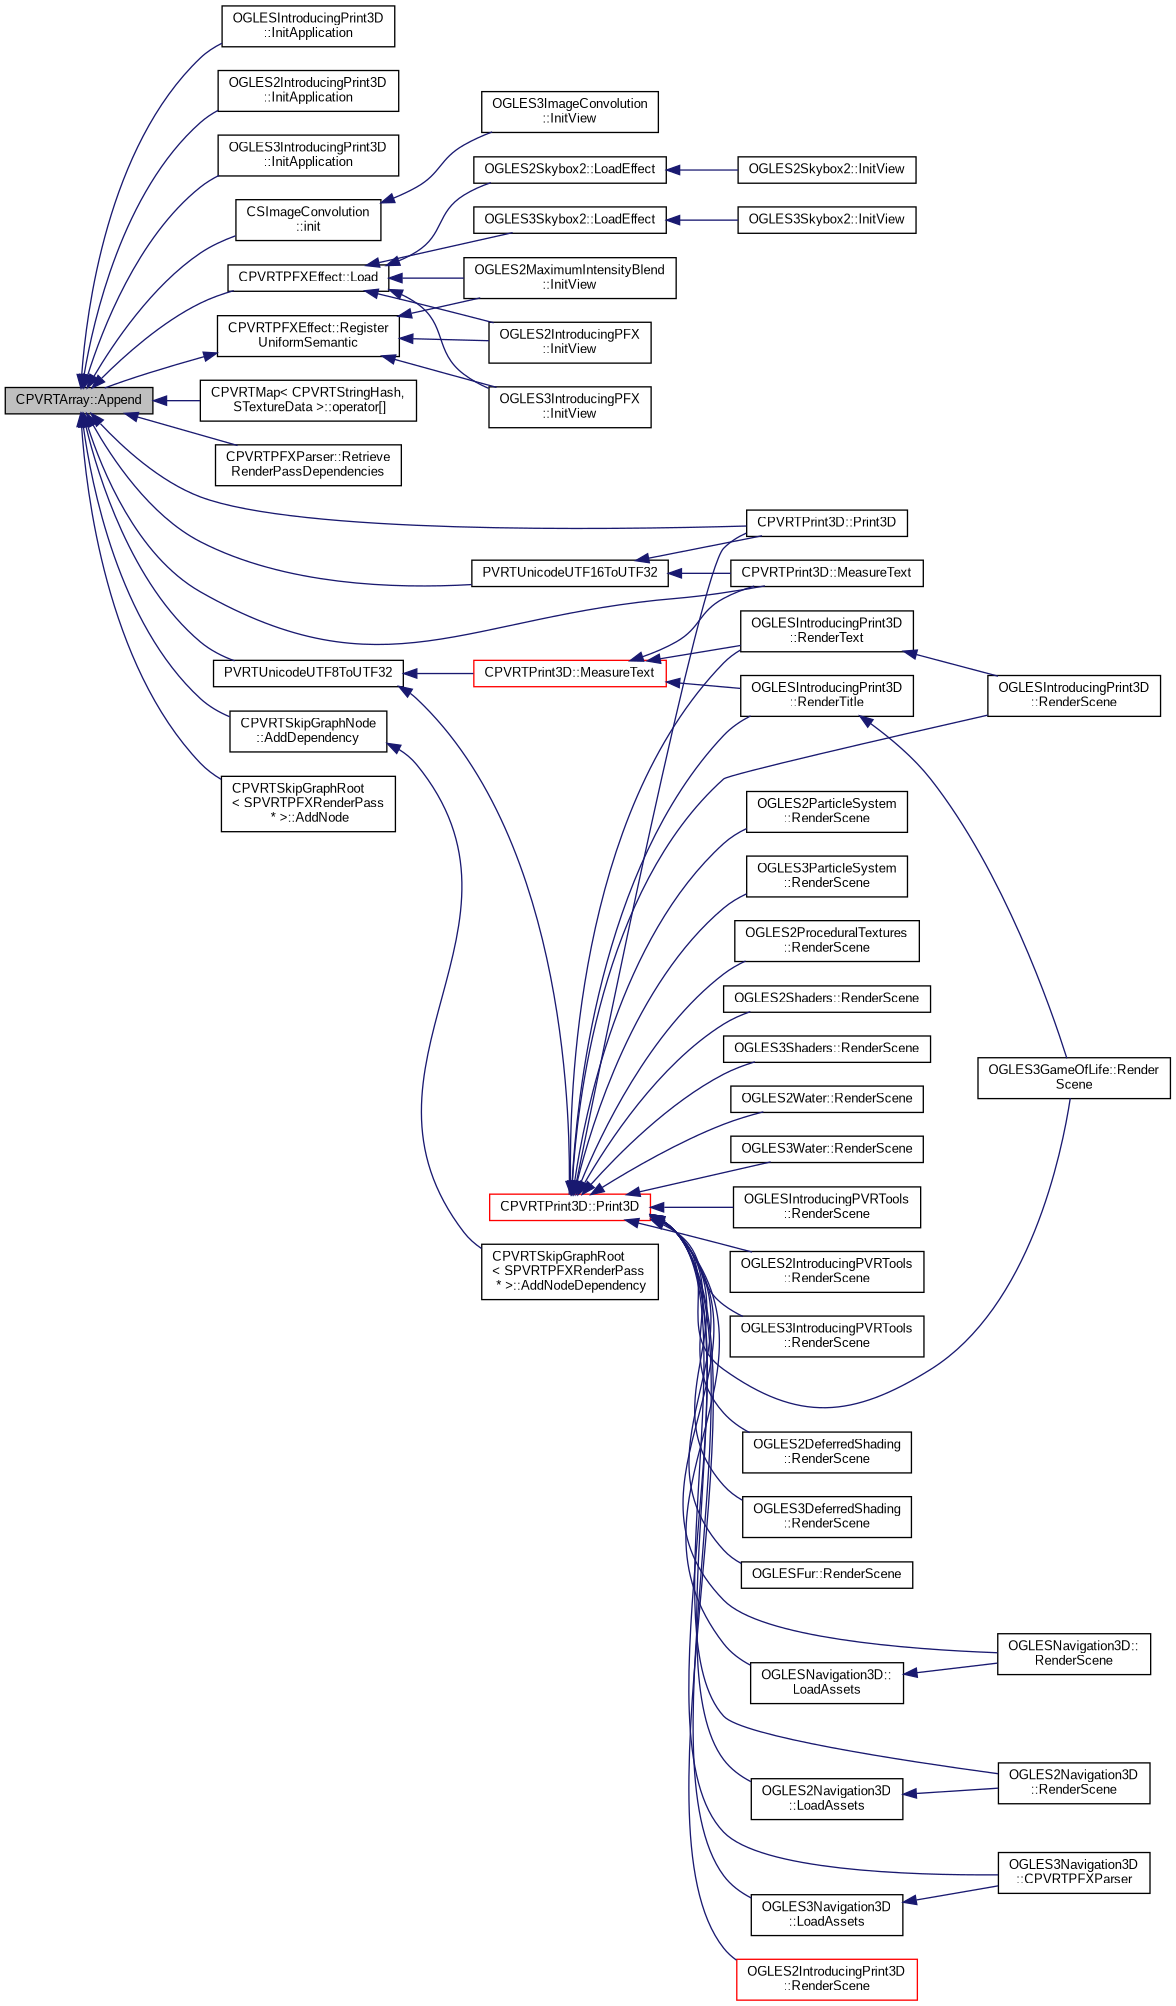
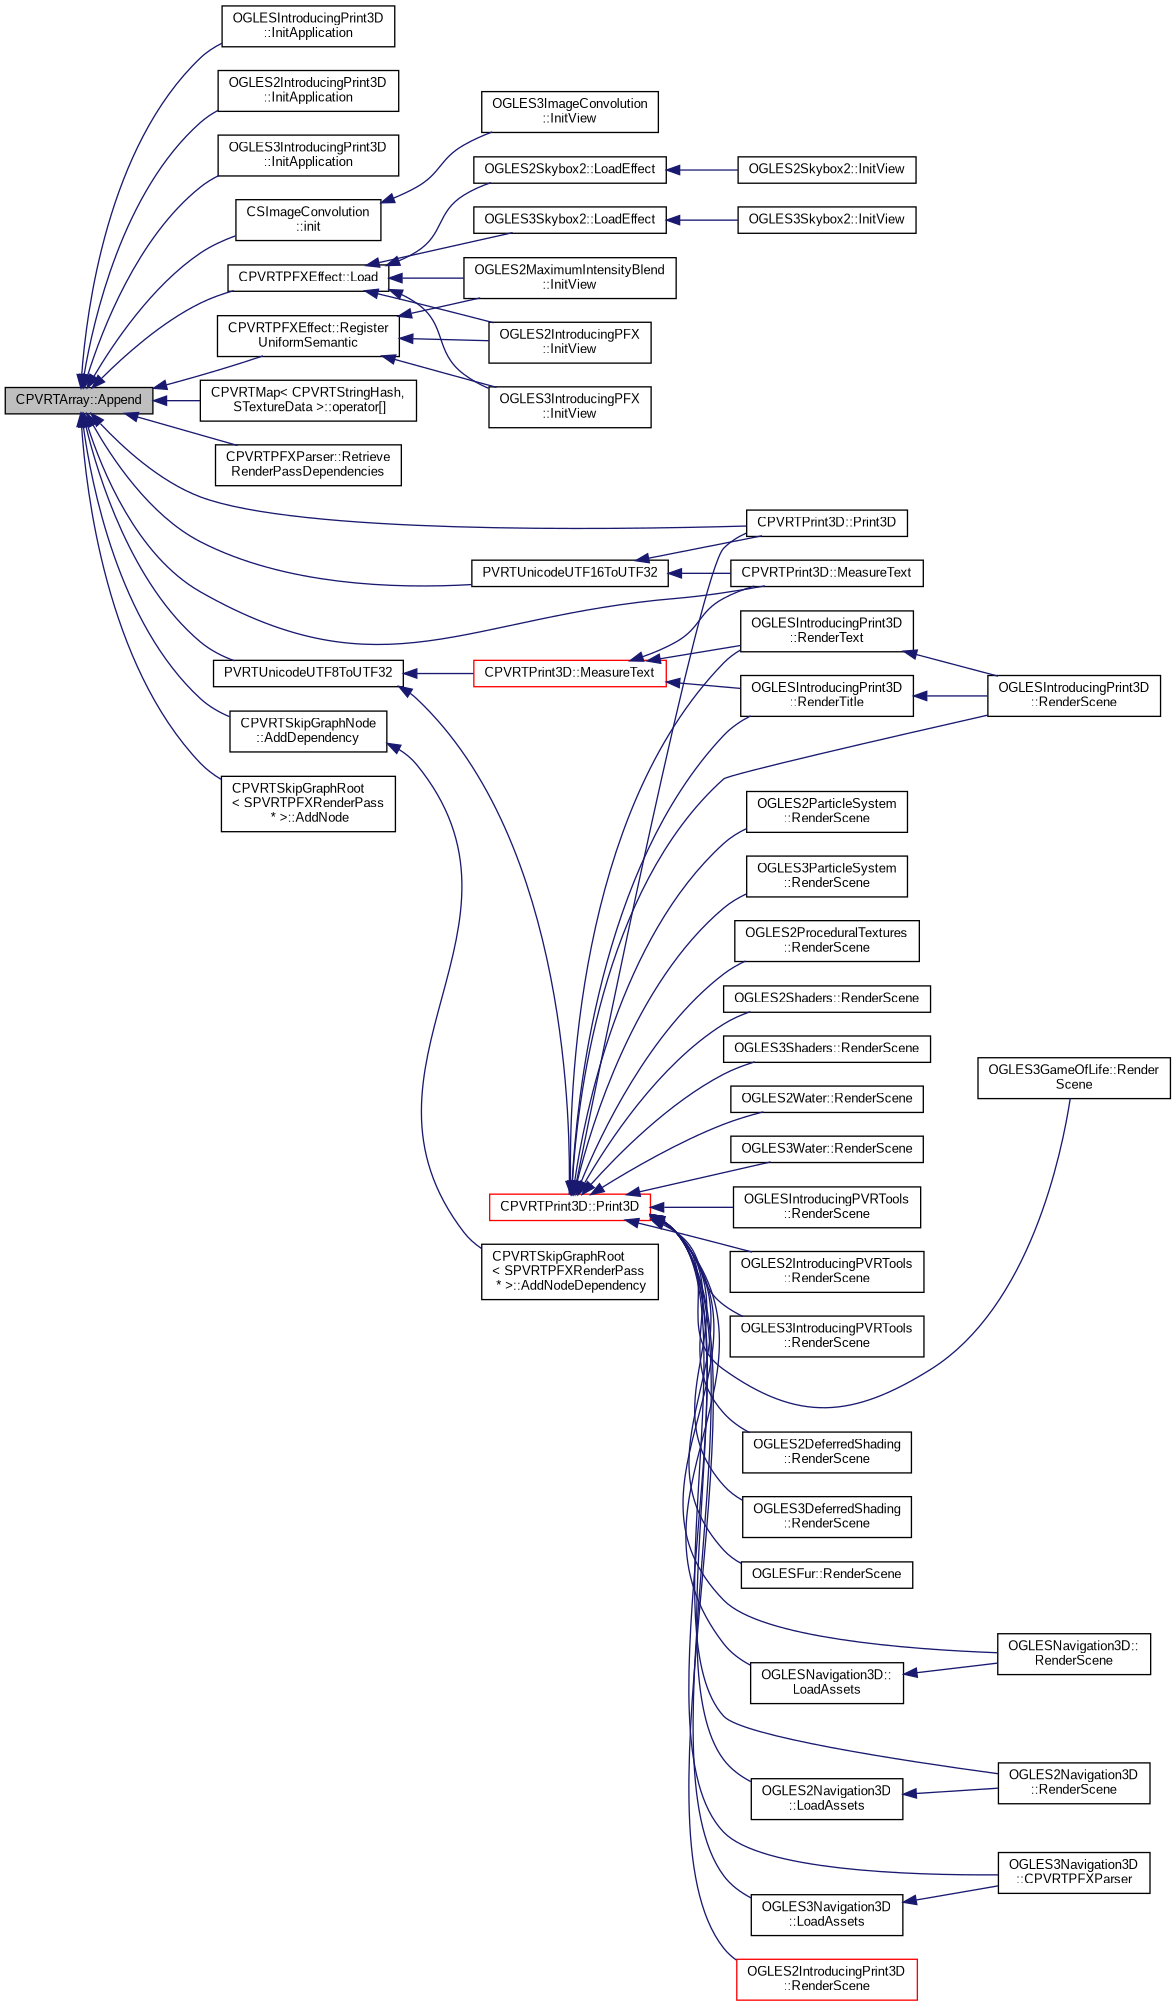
edge "CPVRTArray::Append" -> "CPVRTPFXEffect::Register UniformSemantic": reversed
edge "OGLES3GameOfLife::Render Scene" -> "OGLESIntroducingPrint3D ::RenderTitle": now "OGLESIntroducingPrint3D ::RenderScene" -> "OGLESIntroducingPrint3D ::RenderTitle"
